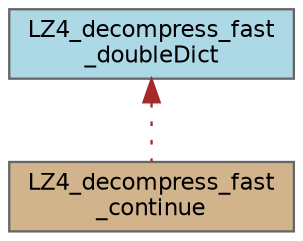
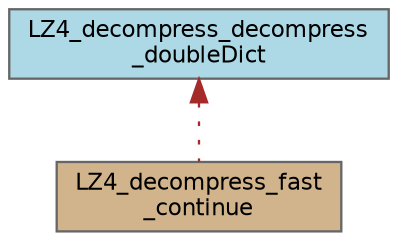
node "LZ4_decompress_fast _doubleDict": label "LZ4_decompress_fast _doubleDict" -> "LZ4_decompress_decompress _doubleDict"
